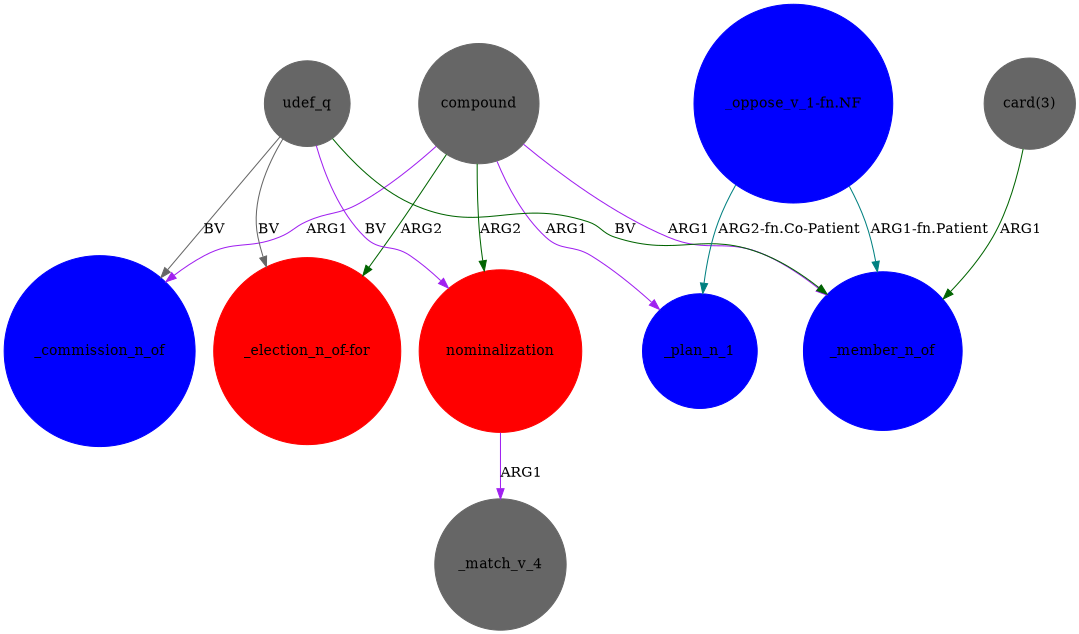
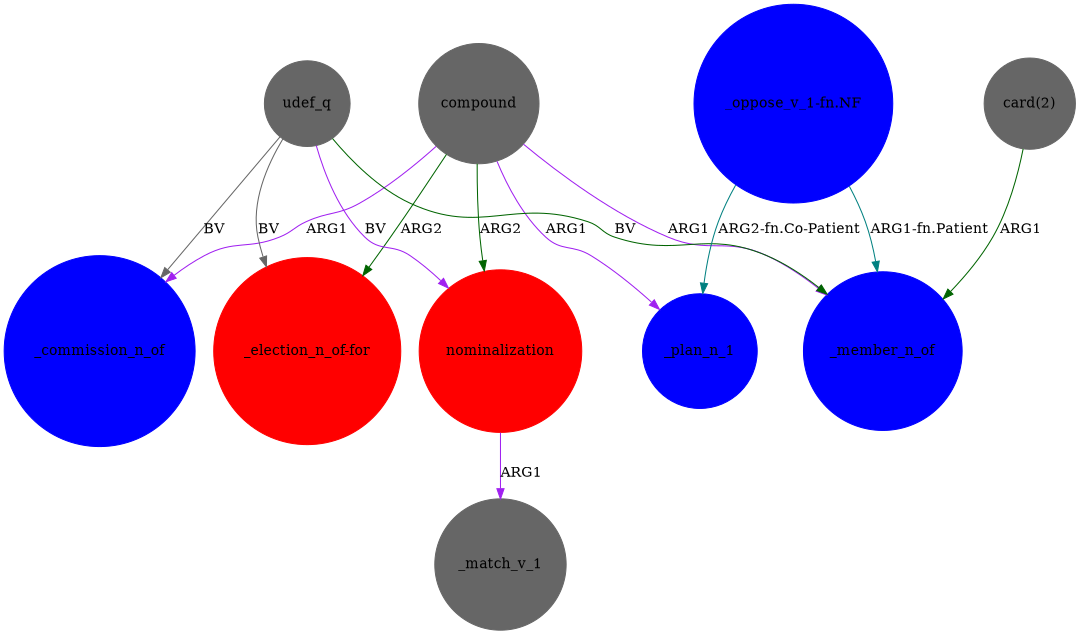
node "card(3)": label "card(3)" -> "card(2)"
node "_match_v_4": label "_match_v_4" -> "_match_v_1"
